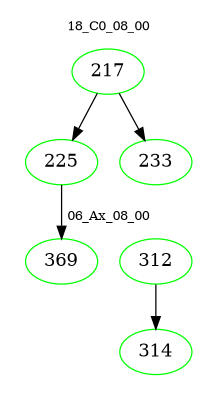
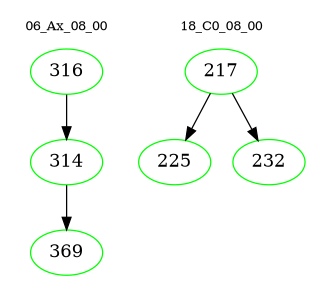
node "233": label "233" -> "232"
edge "225" -> "369": now "314" -> "369"
node "312": label "312" -> "316"
